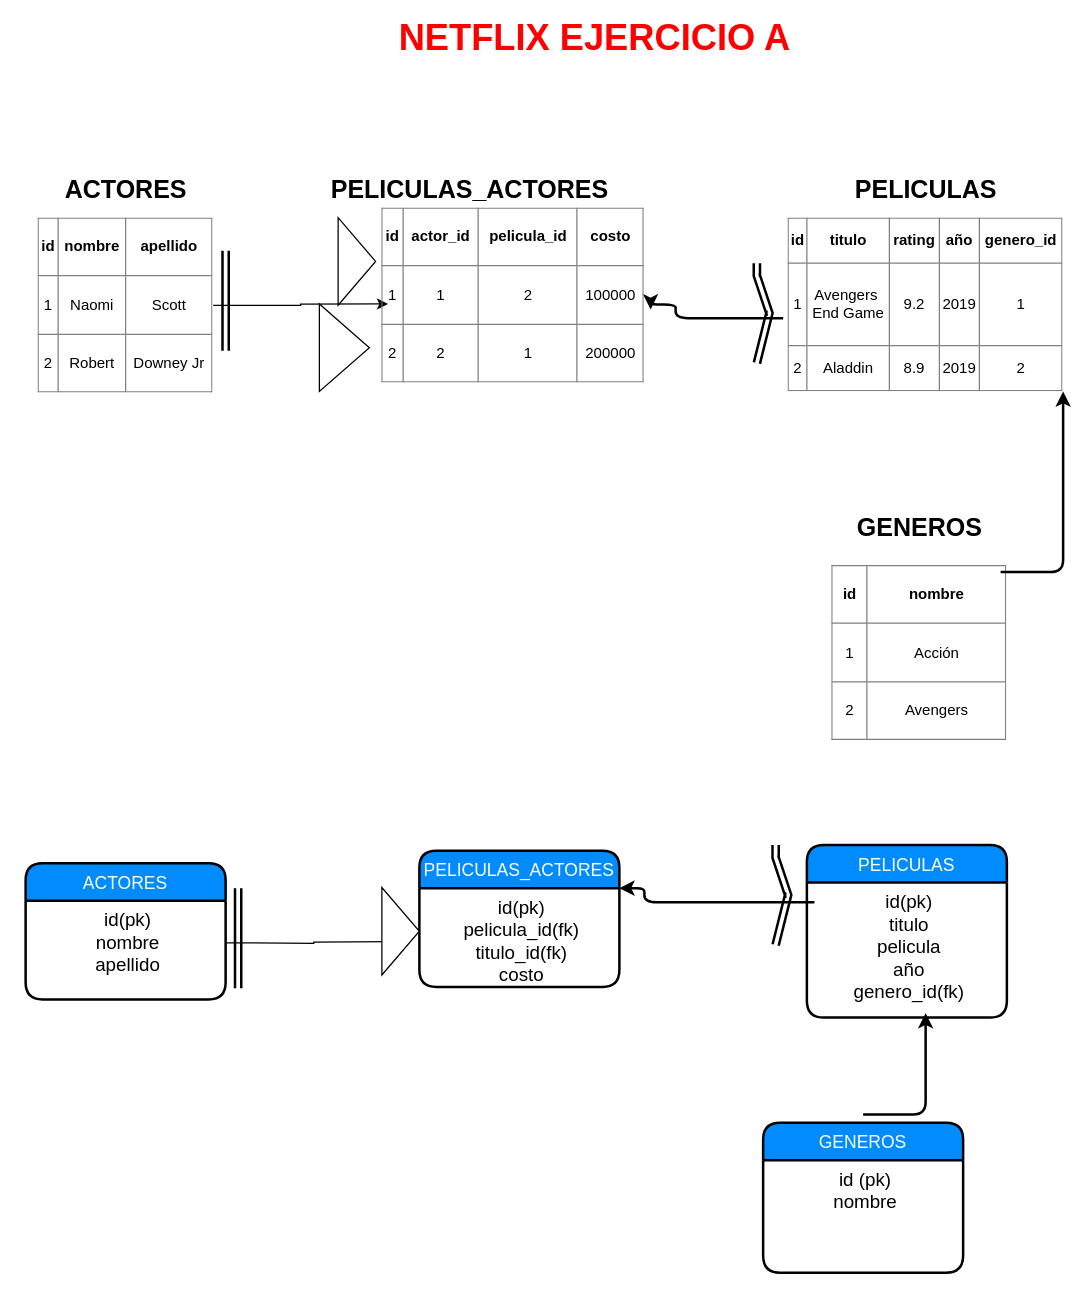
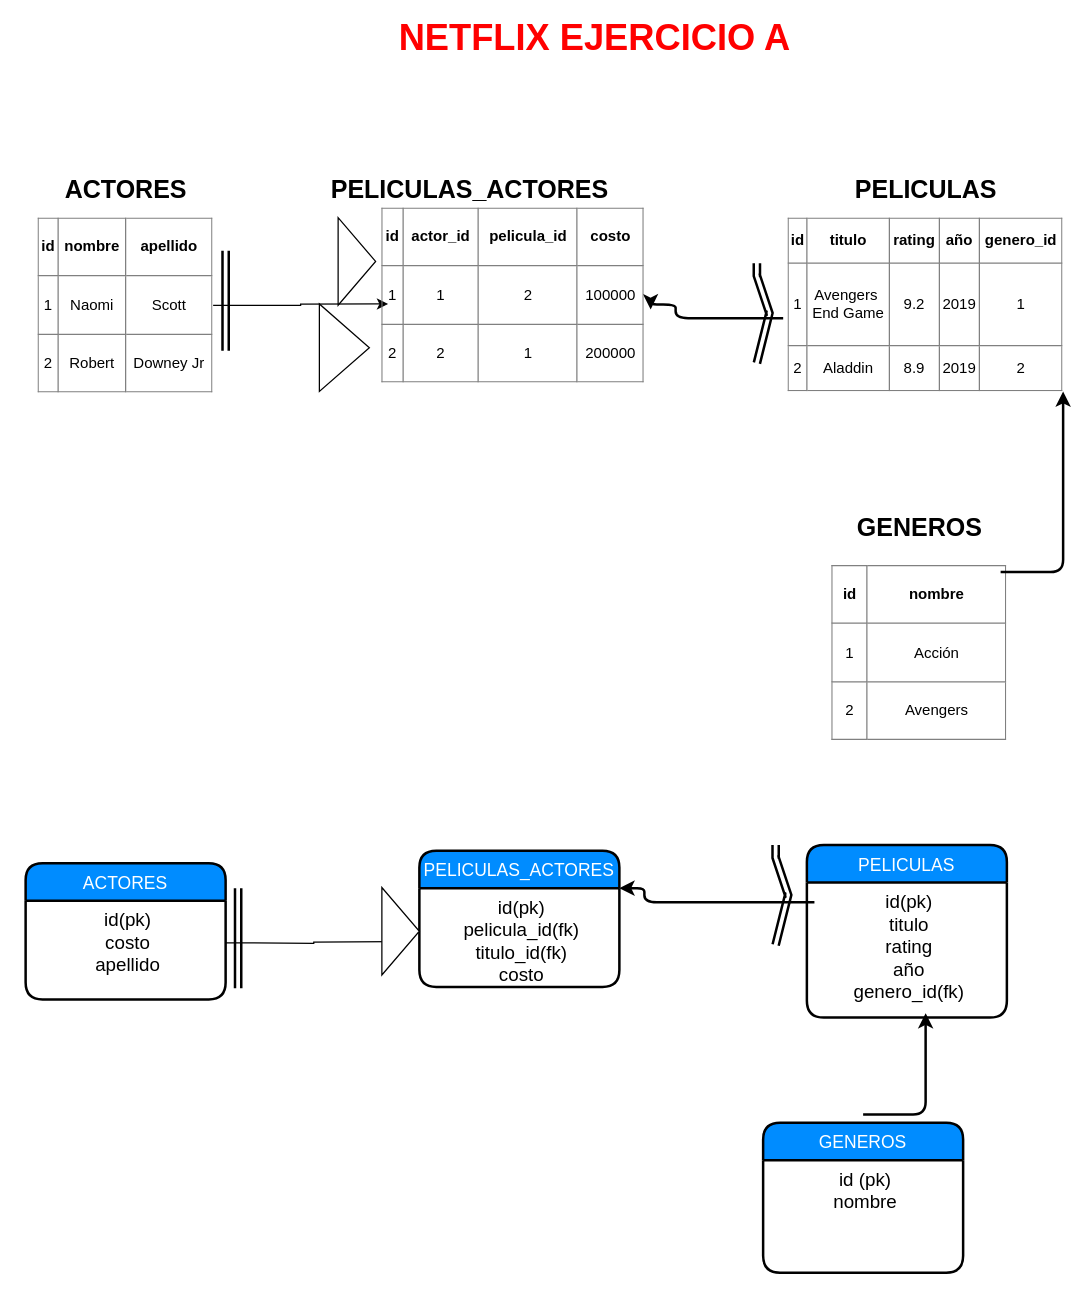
node "id(pk) titulo pelicula año genero_id(fk)": label "id(pk) titulo pelicula año genero_id(fk)" -> "id(pk) titulo rating año genero_id(fk)"
node "id(pk) nombre apellido": label "id(pk) nombre apellido" -> "id(pk) costo apellido"
